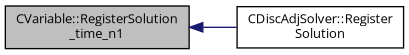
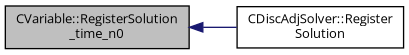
node "CVariable::RegisterSolution _time_n1": label "CVariable::RegisterSolution _time_n1" -> "CVariable::RegisterSolution _time_n0"
